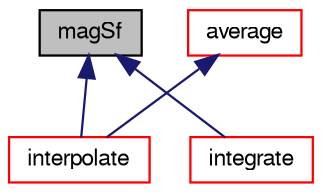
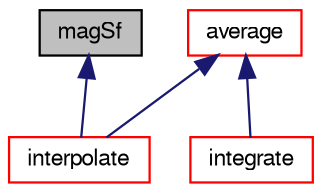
edge "integrate" -> "magSf": now "integrate" -> "average"
